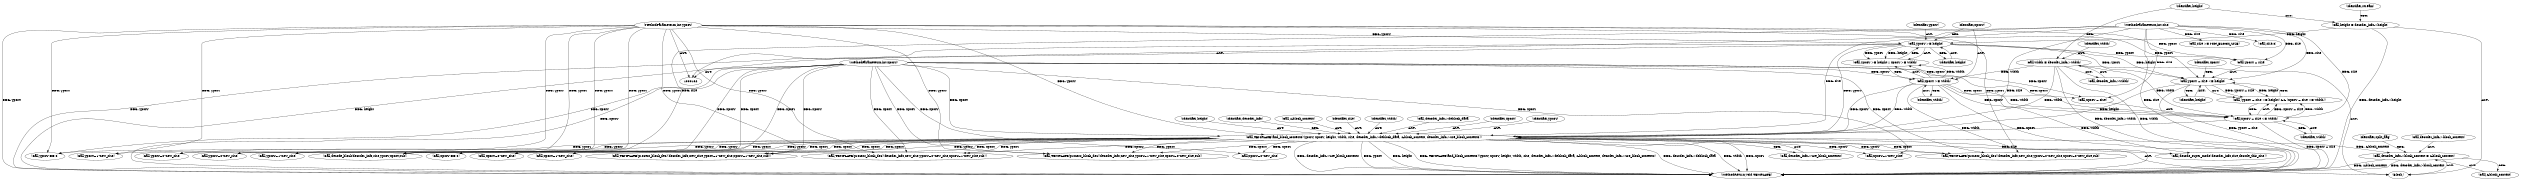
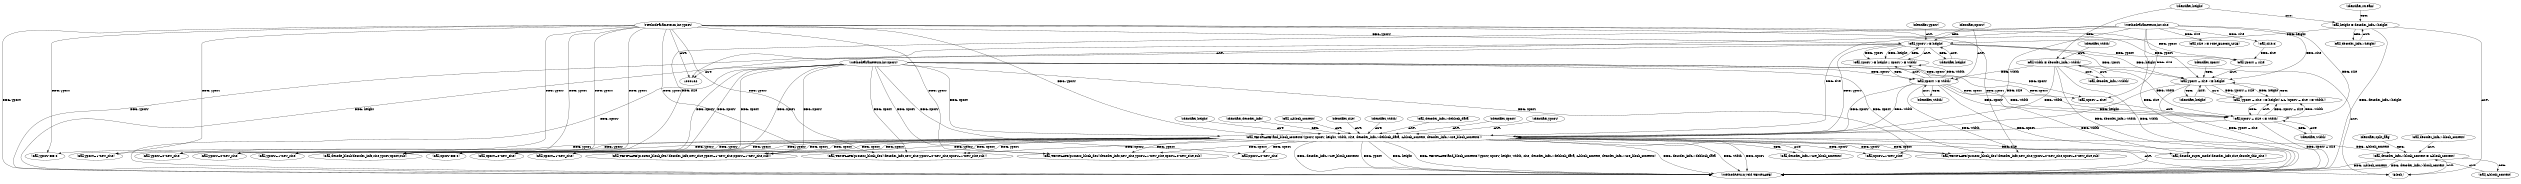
edge "(MethodParameterIn,int size)" -> "(Call,yposY + size)": now "(Call,size/2)" -> "(Call,yposY + size)"
node "(Call,decoder_info->height)": added
edge "(MethodParameterIn,int xposY)" -> "(Call,yposY == 0)": now "(MethodParameterIn,int xposY)" -> "(Call,decode_block(decoder_info,size,yposY,xposY,sub))"
